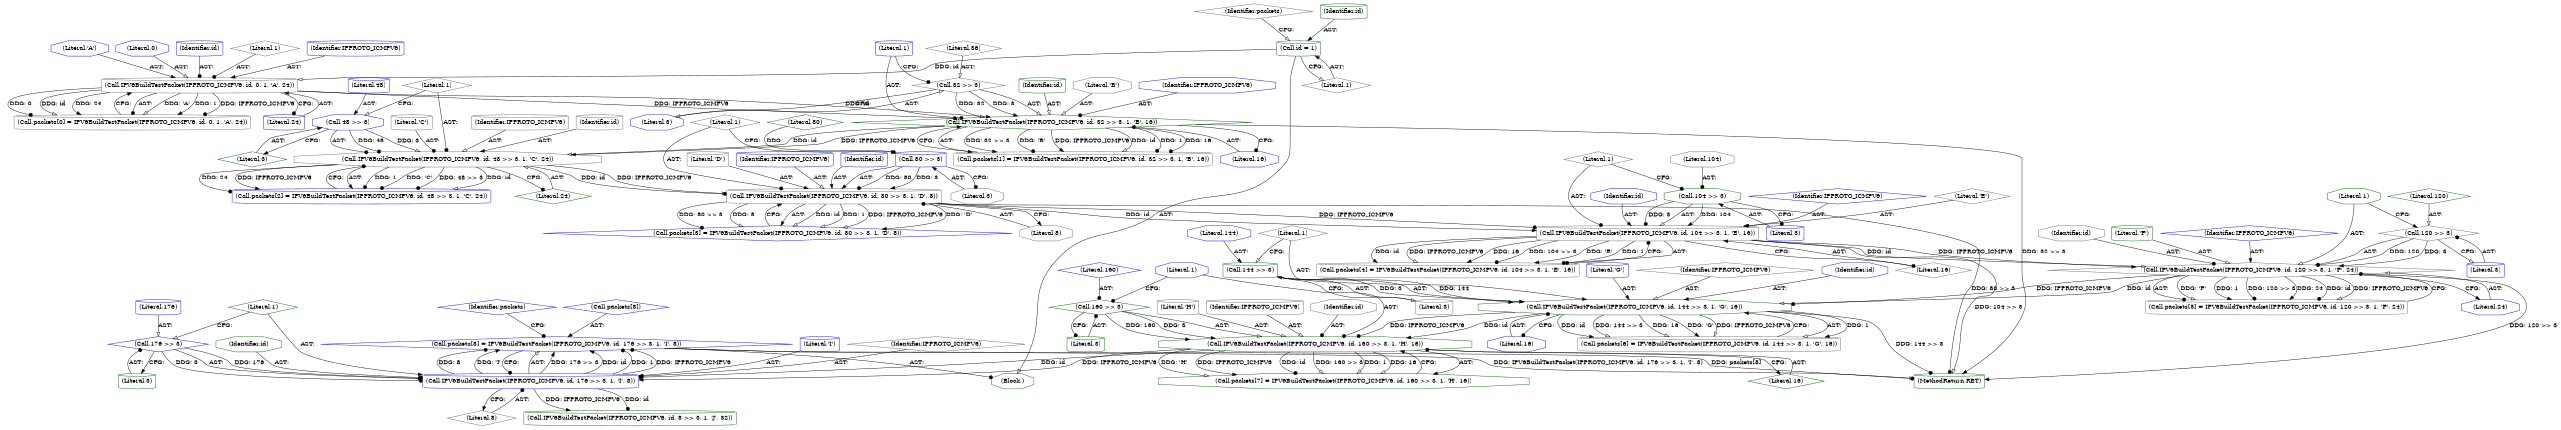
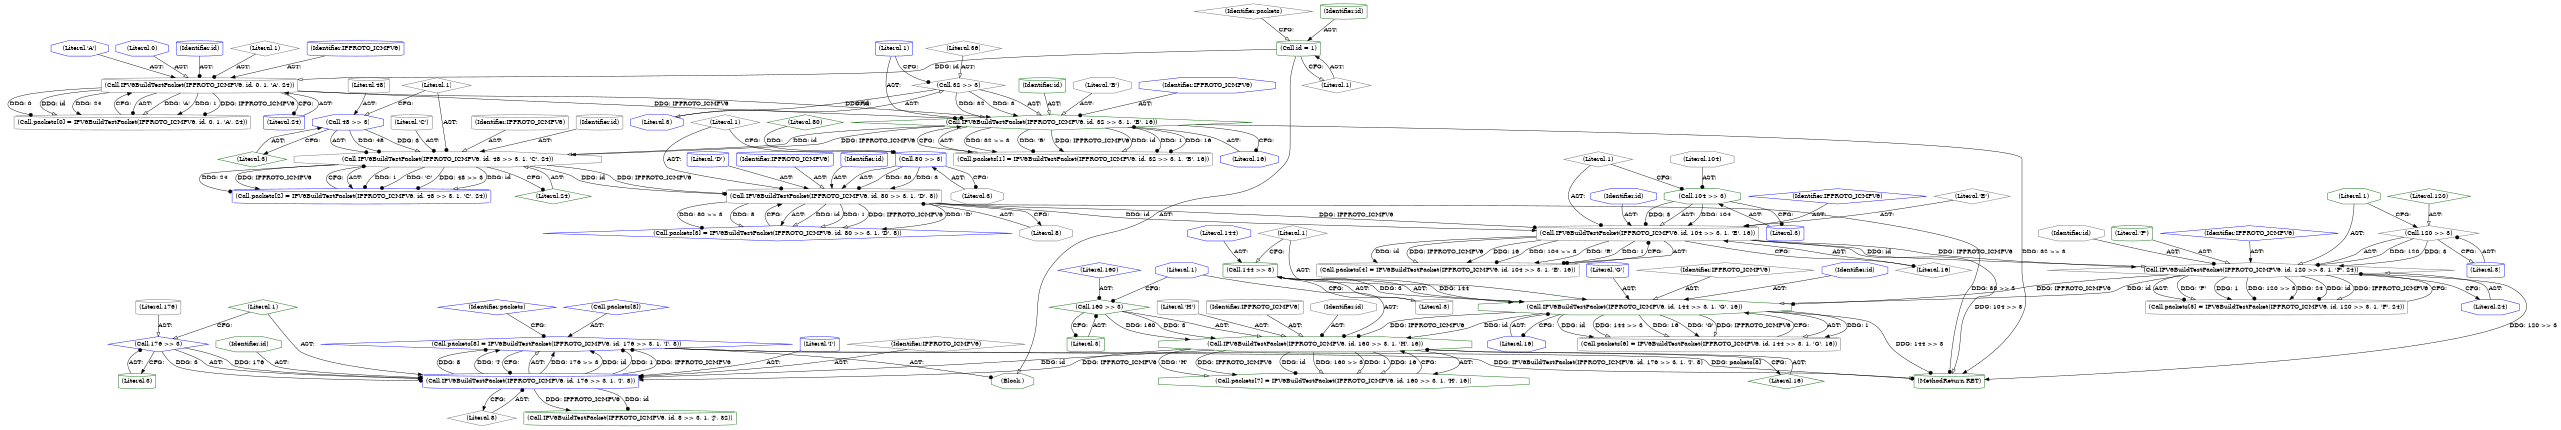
node "(Literal,48)": color blue -> gray40
node "(Literal,'D')": color gray40 -> blue
node "(Literal,176)": color blue -> gray40
